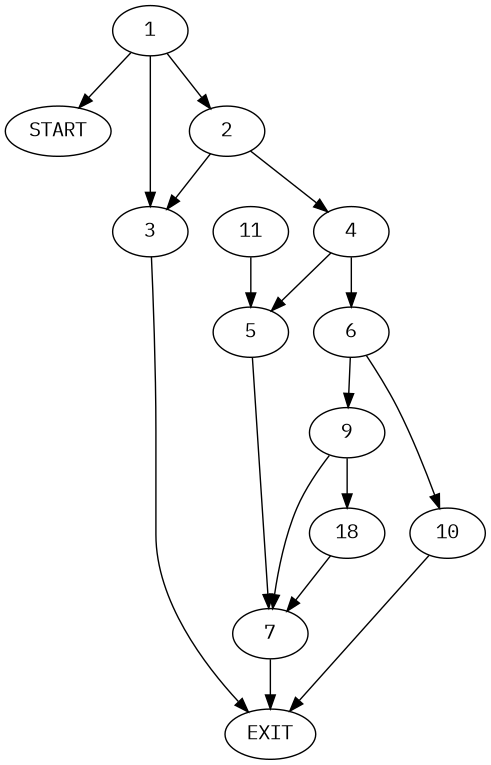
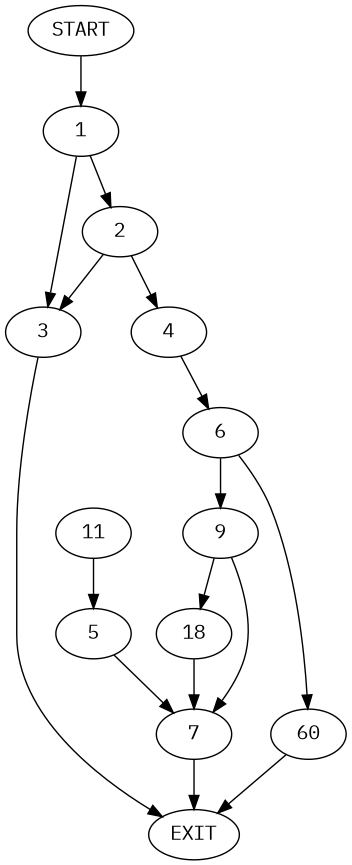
edge "1" -> "START": reversed
edge "4" -> "5": removed
node "10": label "10" -> "60"
